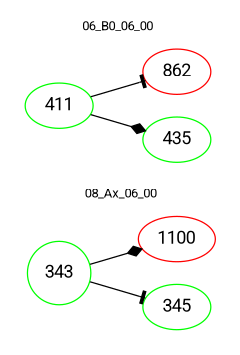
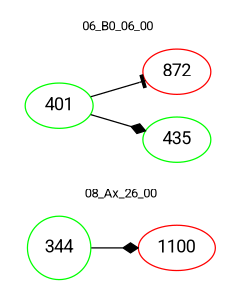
node "862": label "862" -> "872"
node "411": label "411" -> "401"
cluster "08_Ax_06_00": label "08_Ax_06_00" -> "08_Ax_26_00"
node "343": label "343" -> "344"
node "345": removed
